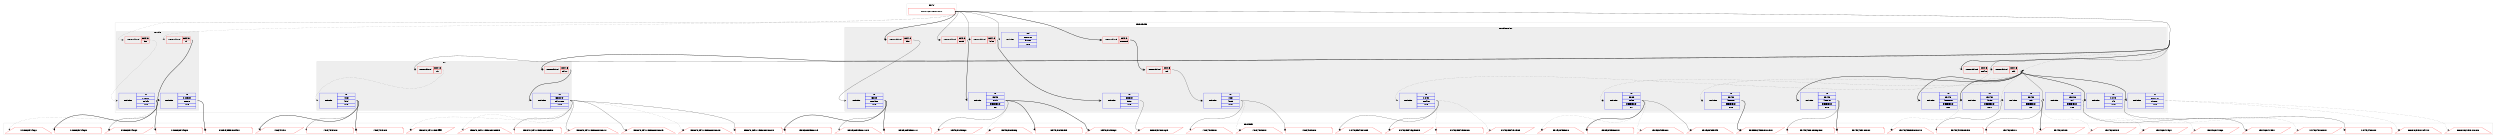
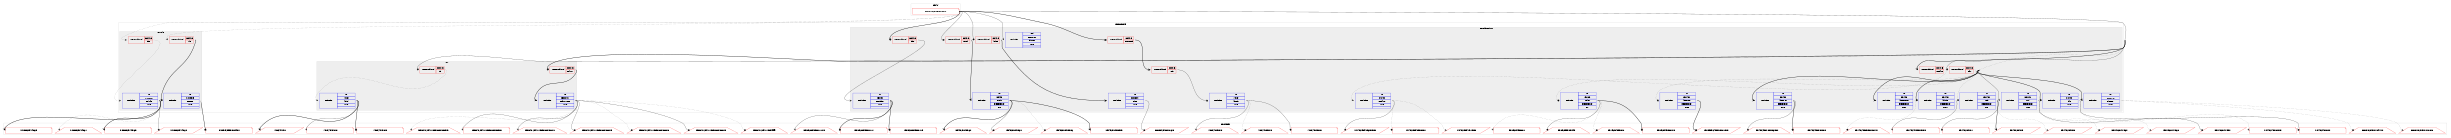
node "sec-policy/selinux-gpg-9999": shape parallelogram -> trapezium
node "sec-policy/selinux-gpg-2.20170204-r1": shape note -> trapezium
node "net-libs/error-3.5.16": label "net-libs/error-3.5.16" -> "net-libs/gnutls-3.5.16"
node "sys-libs/readline-7.0_p3": removed
node "dev-db/sqlite-3.20.0": shape trapezium -> note
node "dev-db/sqlite-3.19.3": label "dev-db/sqlite-3.19.3" -> "dev-db/gettext-3.19.3"
node "dev-libs/libgcrypt-1.5.6-r101": shape note -> trapezium
node "sys-libs/zlib-1.2.11-r1": shape parallelogram -> note
